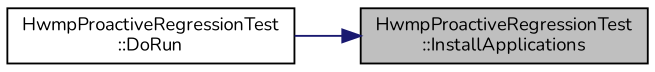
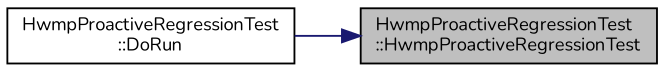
node "HwmpProactiveRegressionTest ::InstallApplications": label "HwmpProactiveRegressionTest ::InstallApplications" -> "HwmpProactiveRegressionTest ::HwmpProactiveRegressionTest"
